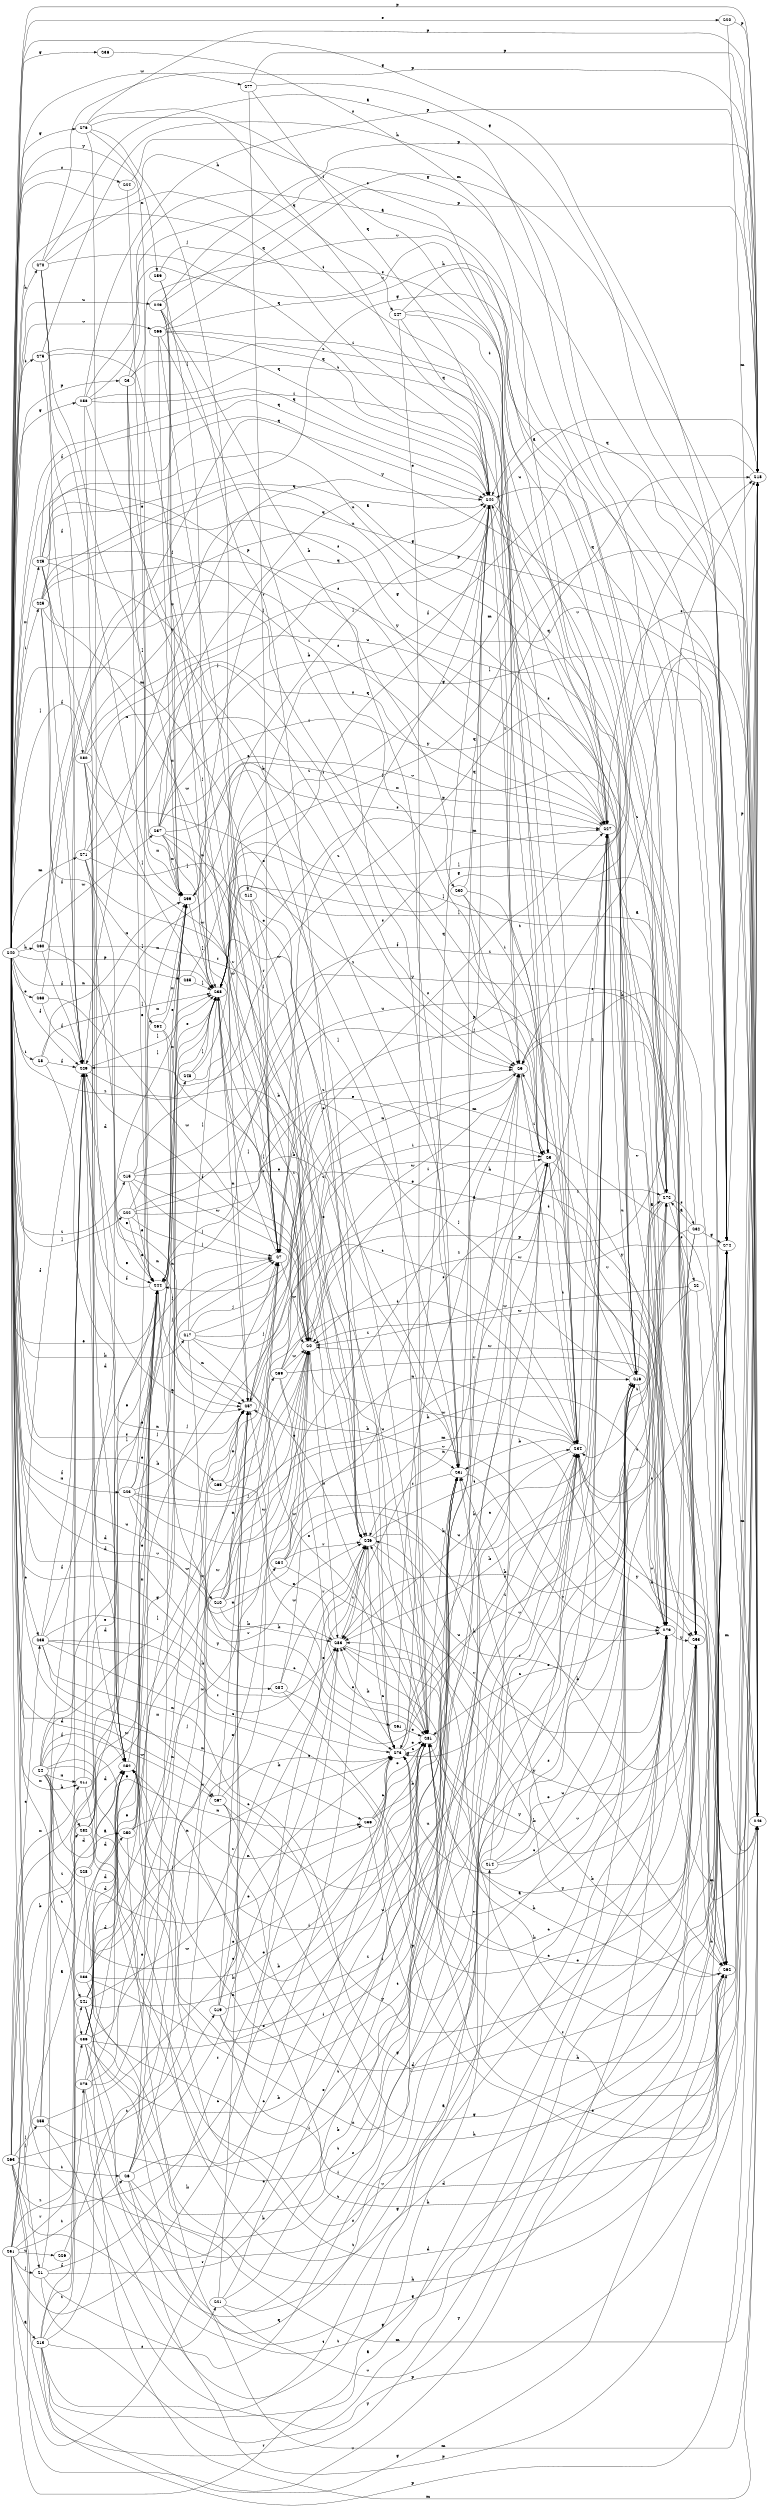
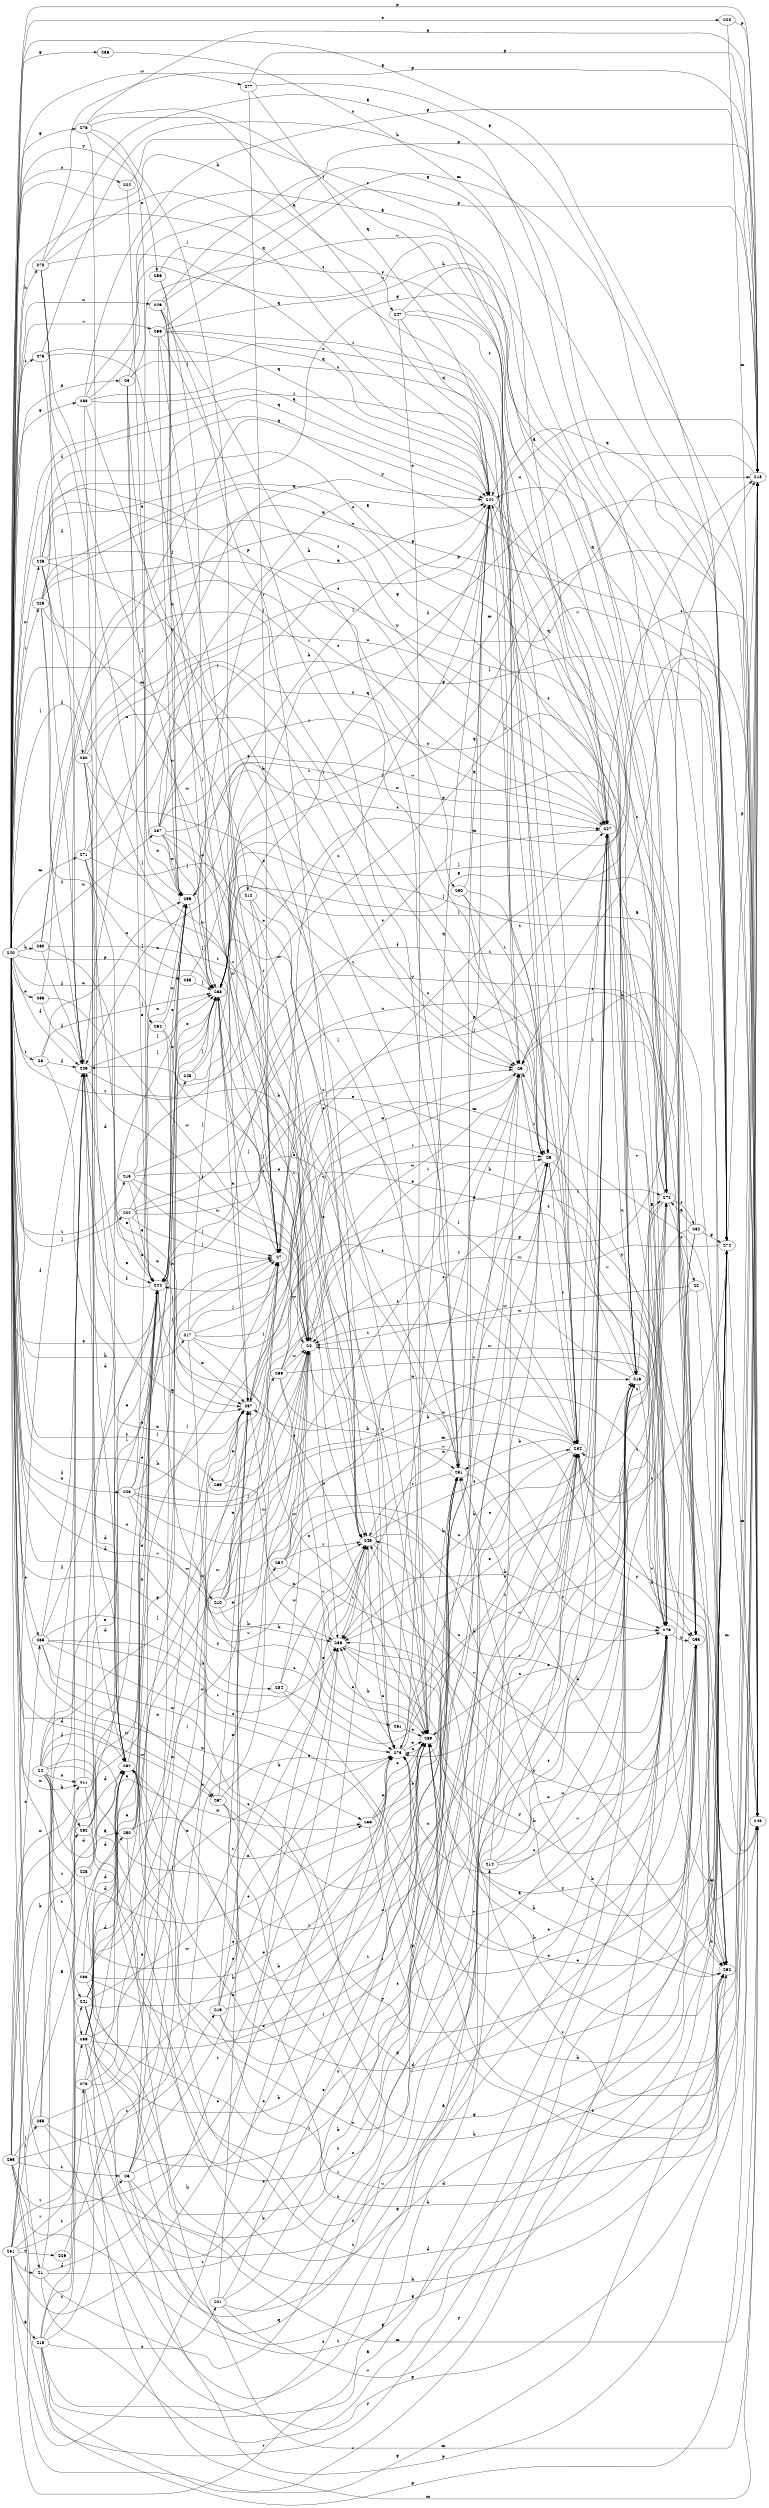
edge "S16" -> "S83": label "k" -> "e"
node "S81": label "S81" -> "S89"
